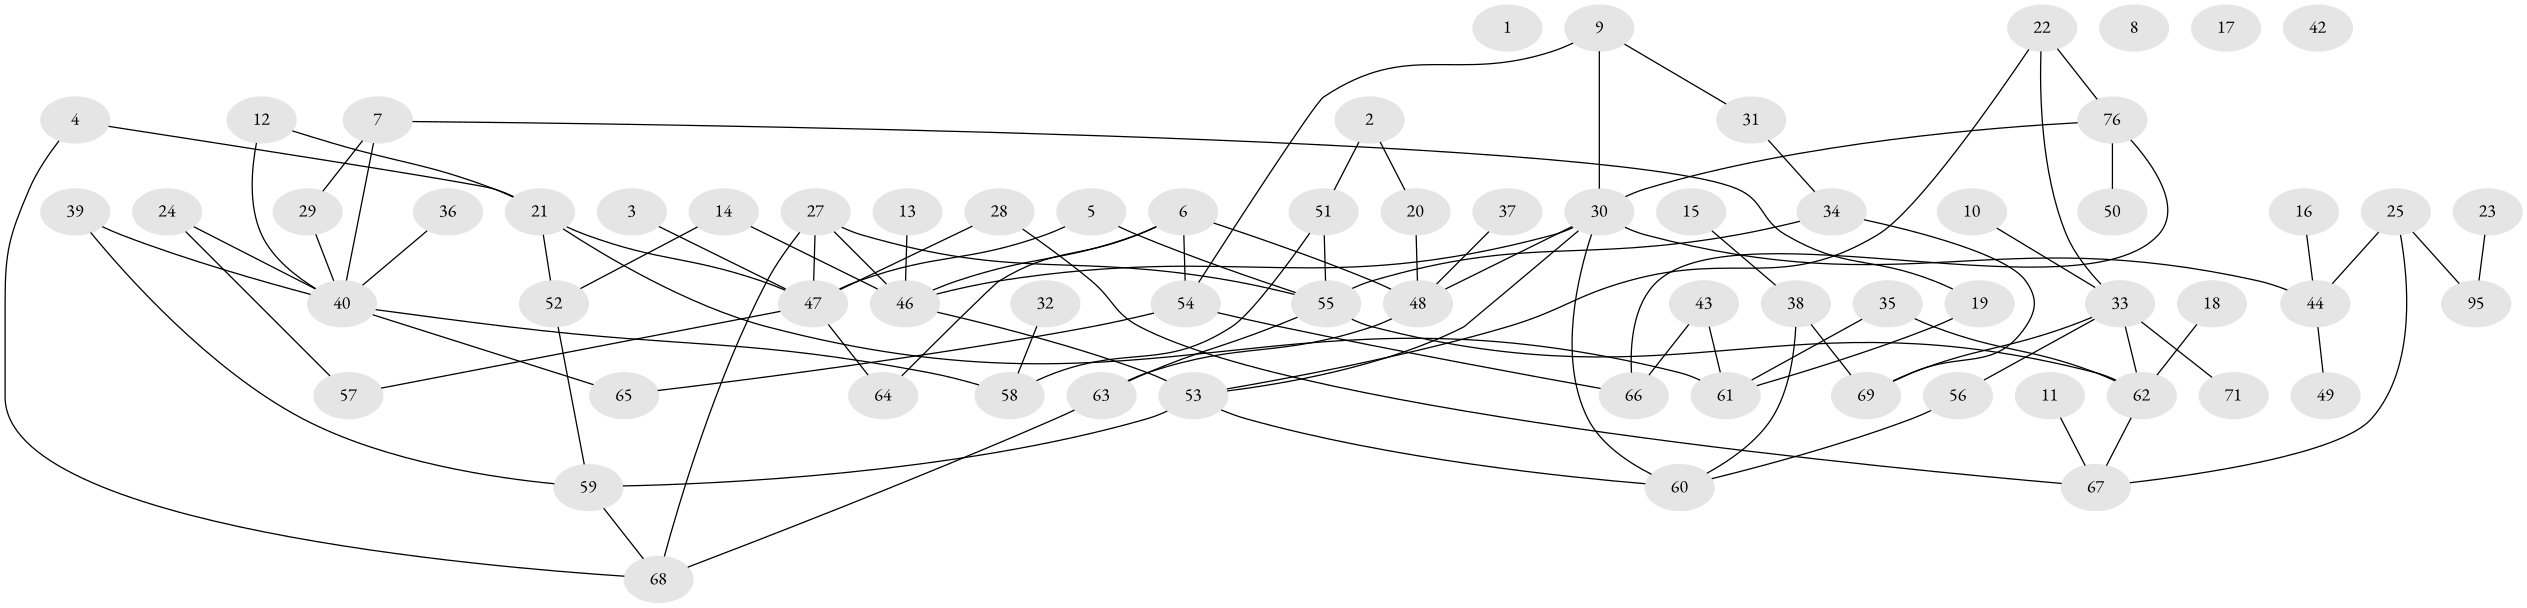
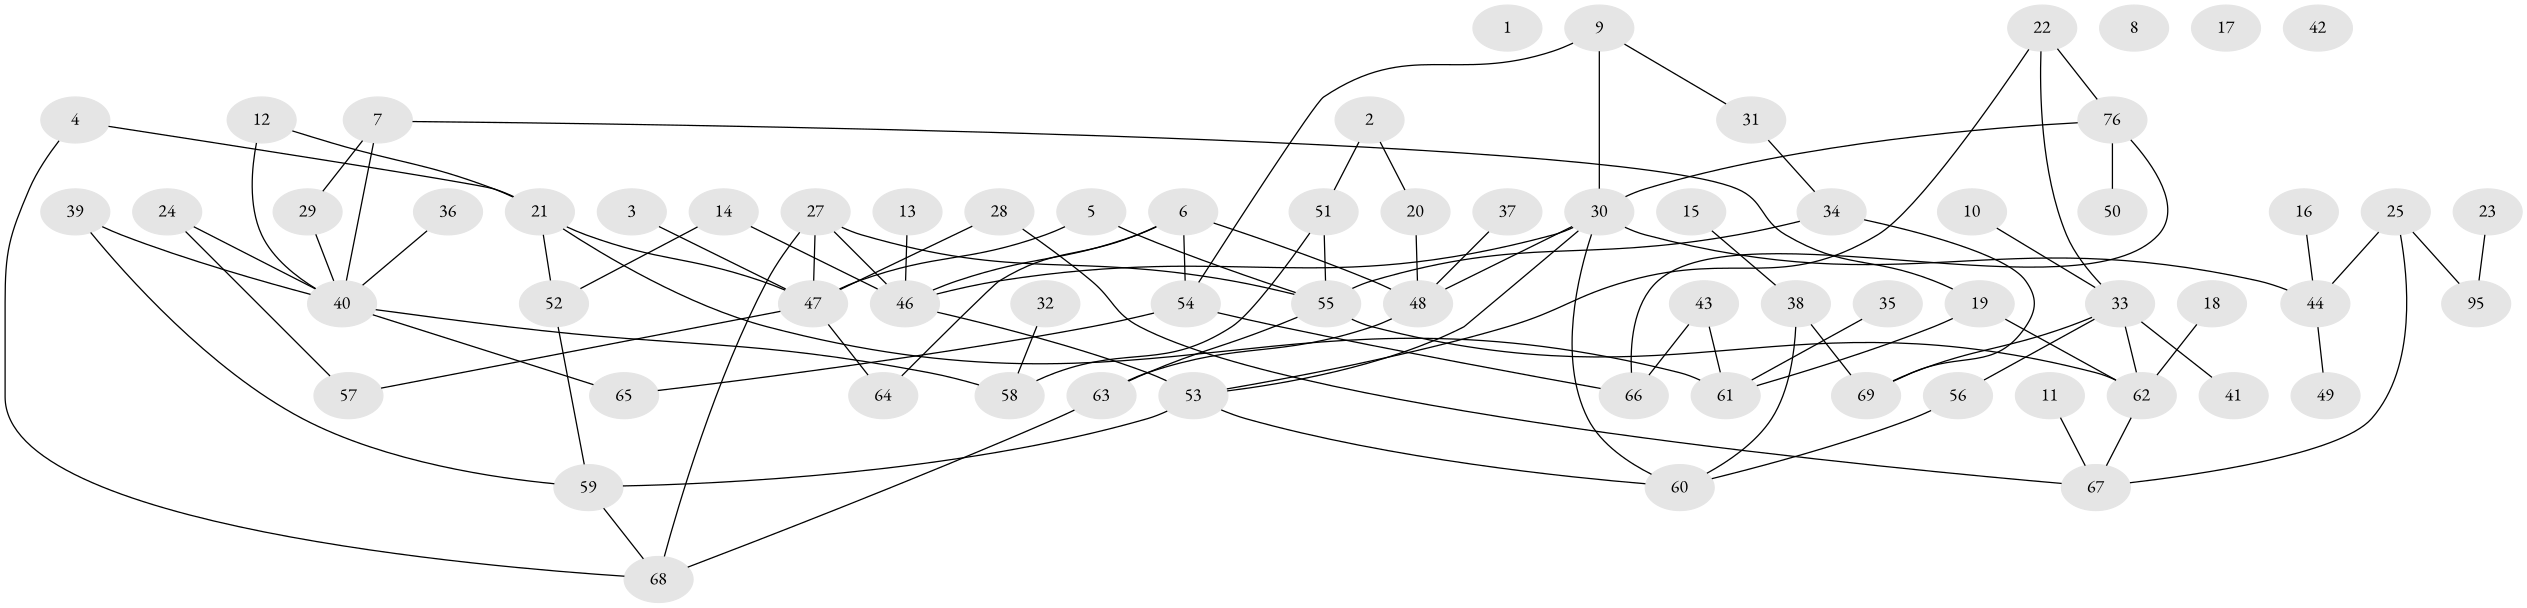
edge "35" -- "62": now "19" -- "62"
node "71": label "71" -> "41"
